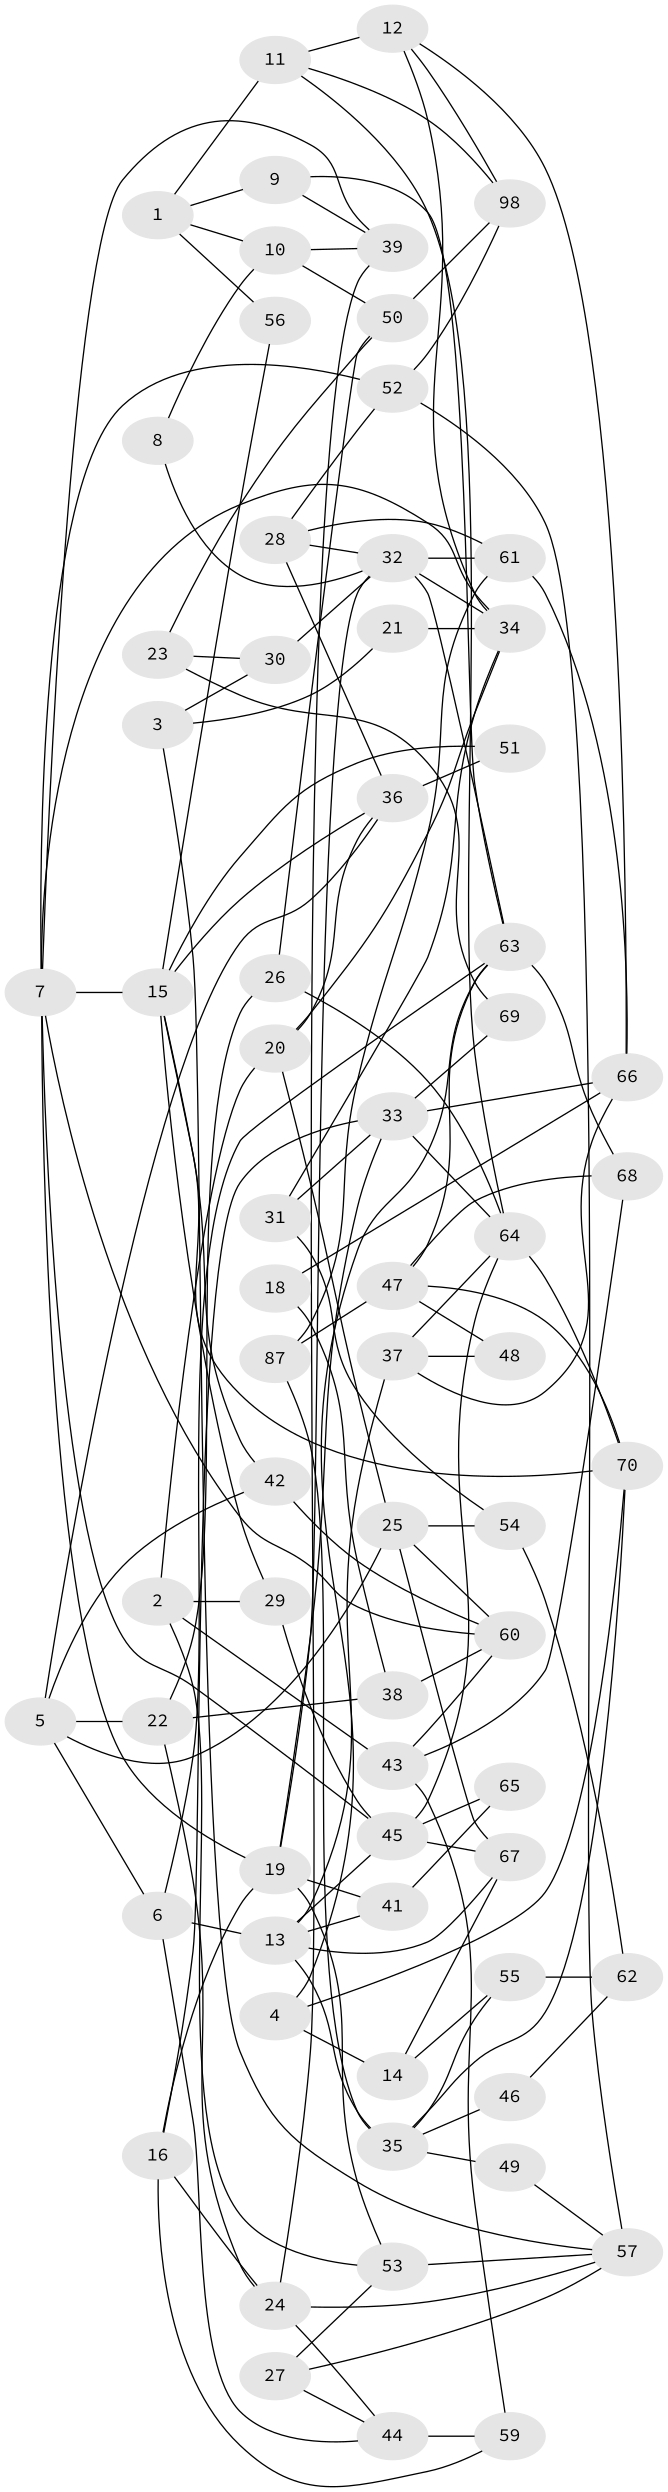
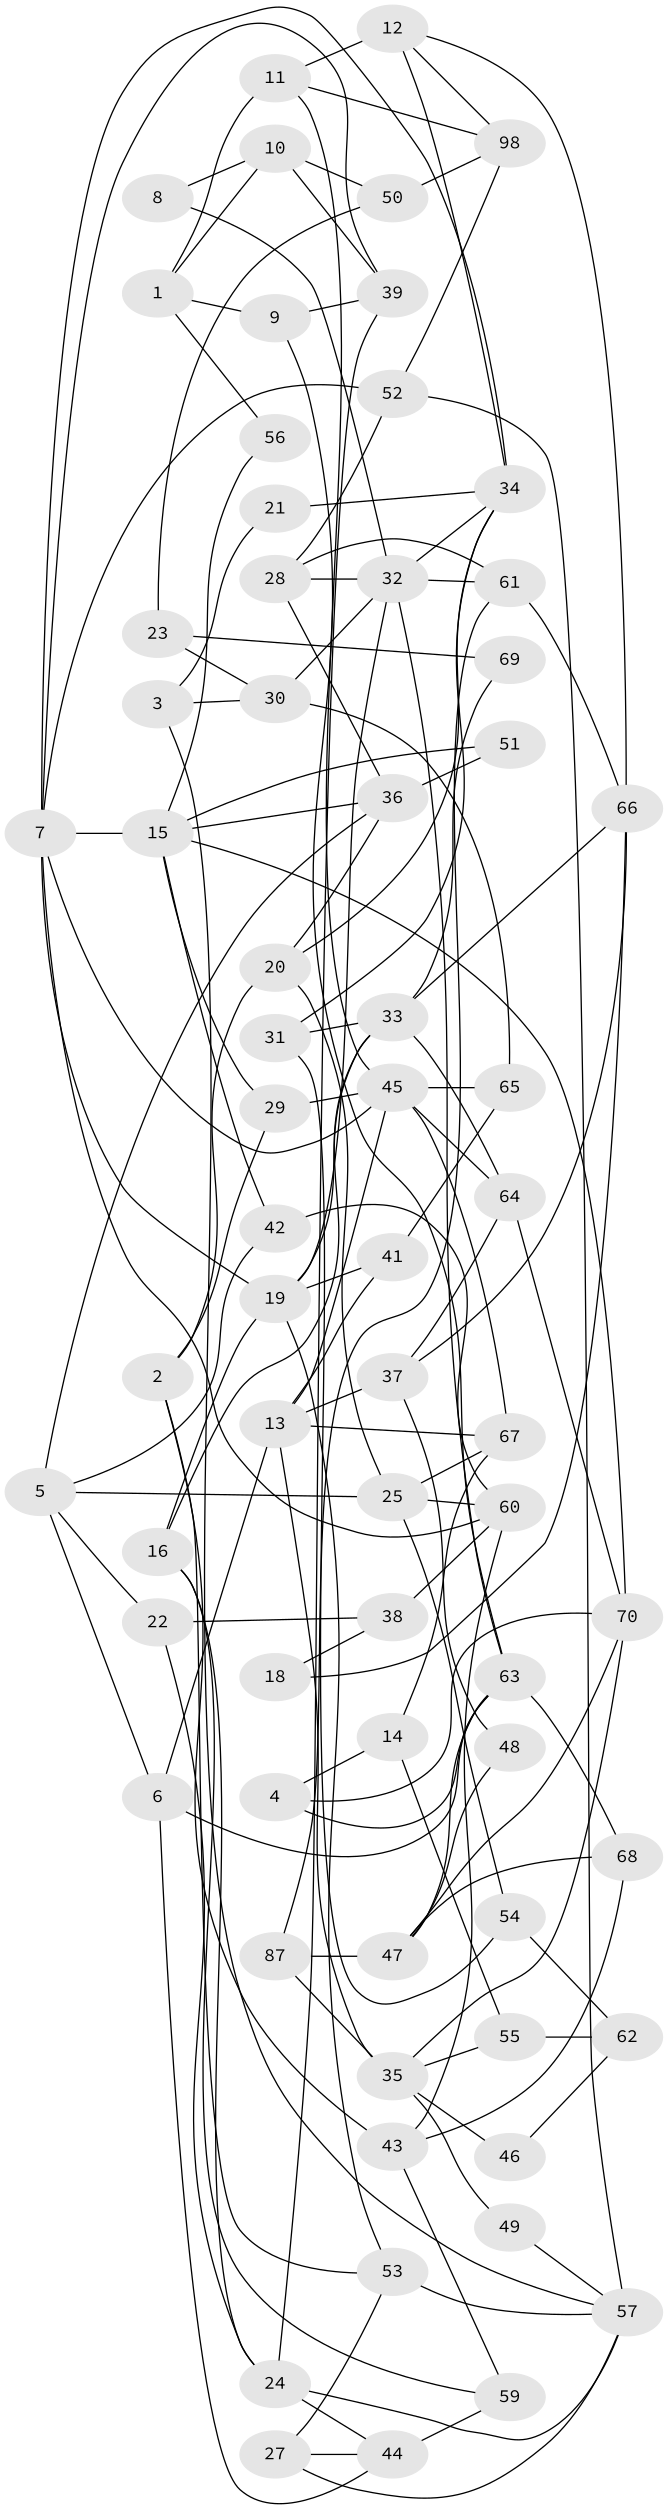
edge "11" -- "64": now "11" -- "45"
edge "30" -- "65": added
node "26": removed
